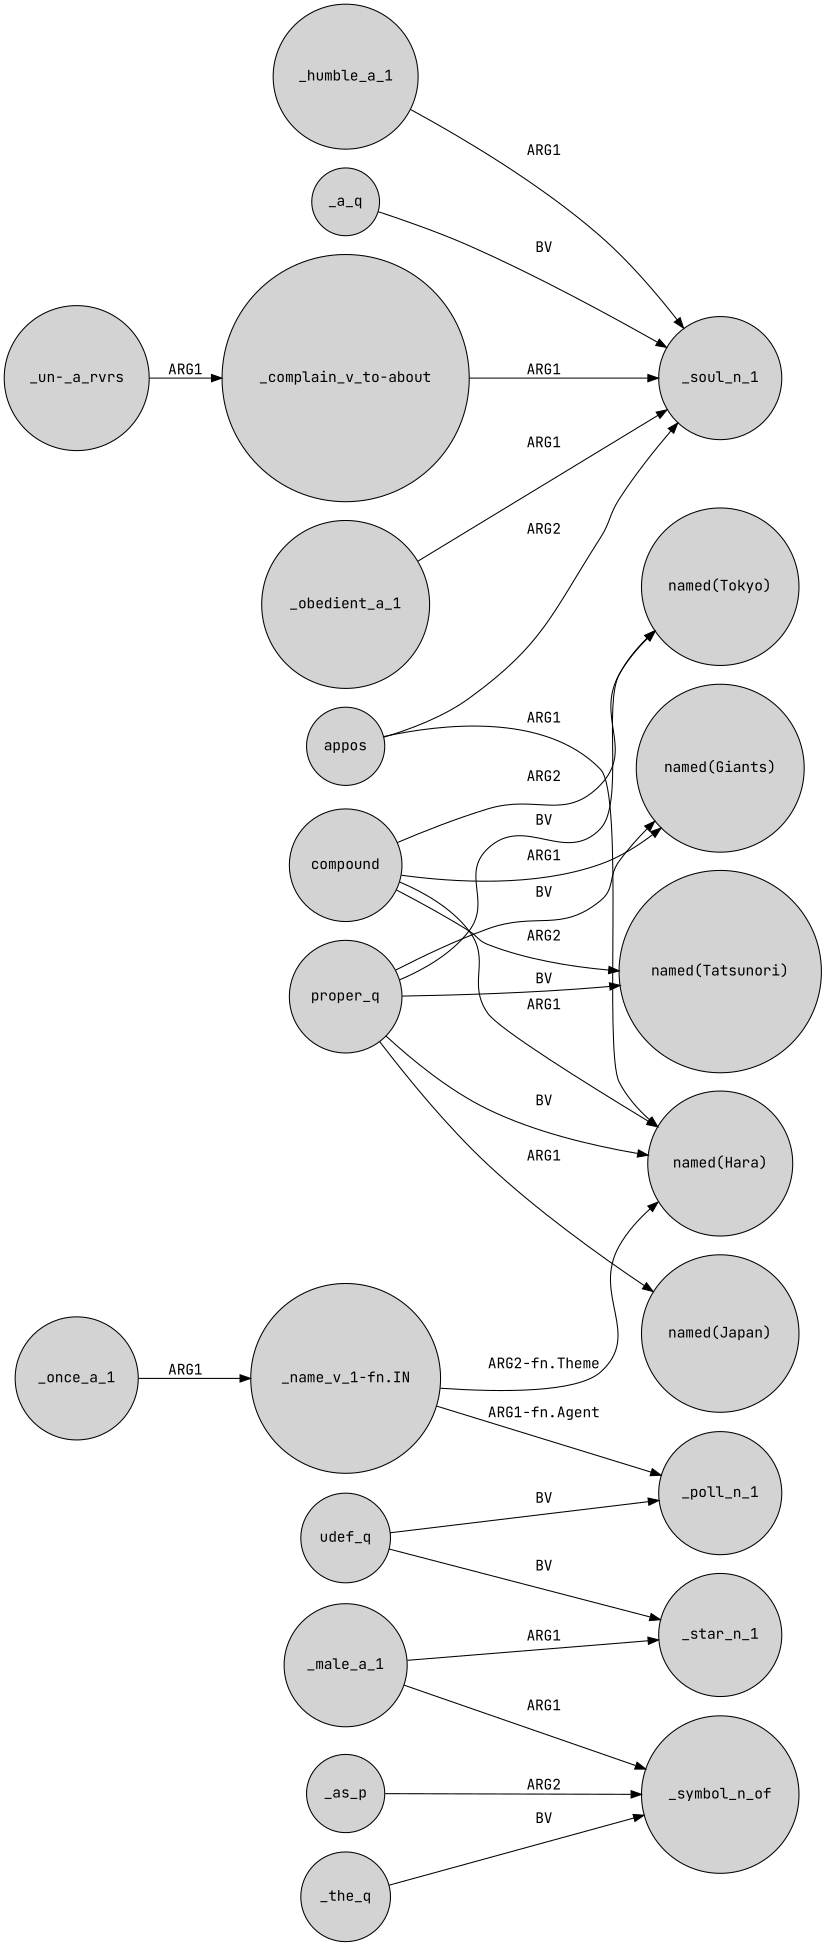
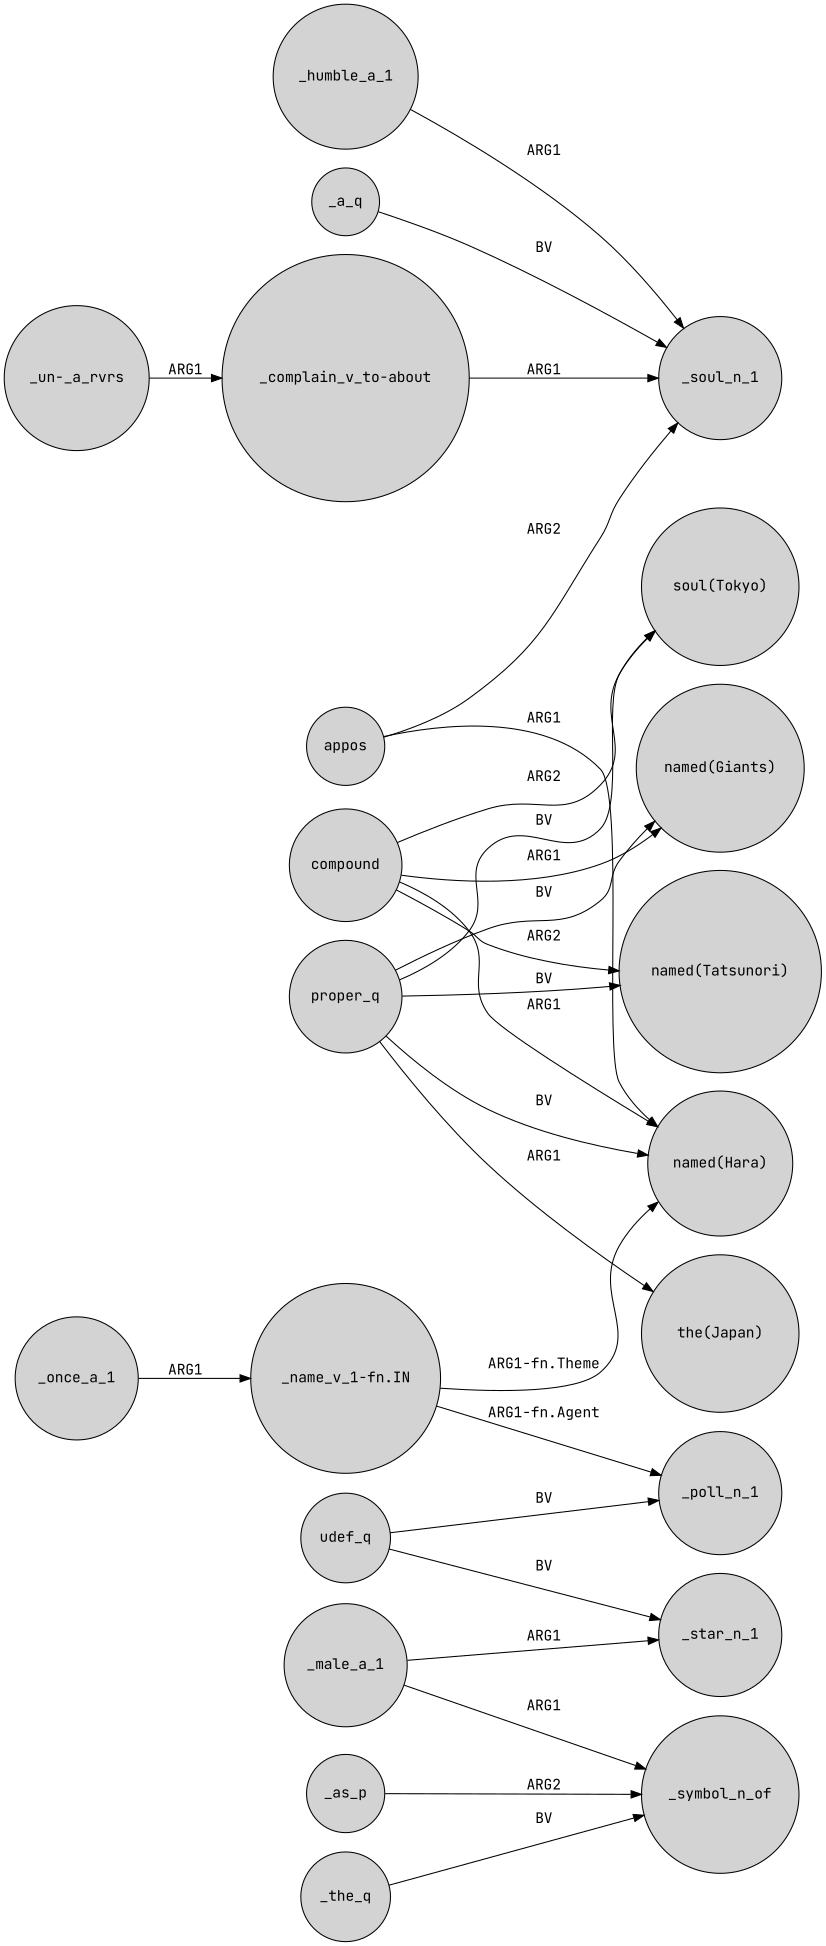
node "named(Tokyo)": label "named(Tokyo)" -> "soul(Tokyo)"
node "_obedient_a_1": removed
node "named(Japan)": label "named(Japan)" -> "the(Japan)"
edge "_name_v_1-fn.IN" -> "named(Hara)": label "ARG2-fn.Theme" -> "ARG1-fn.Theme"
